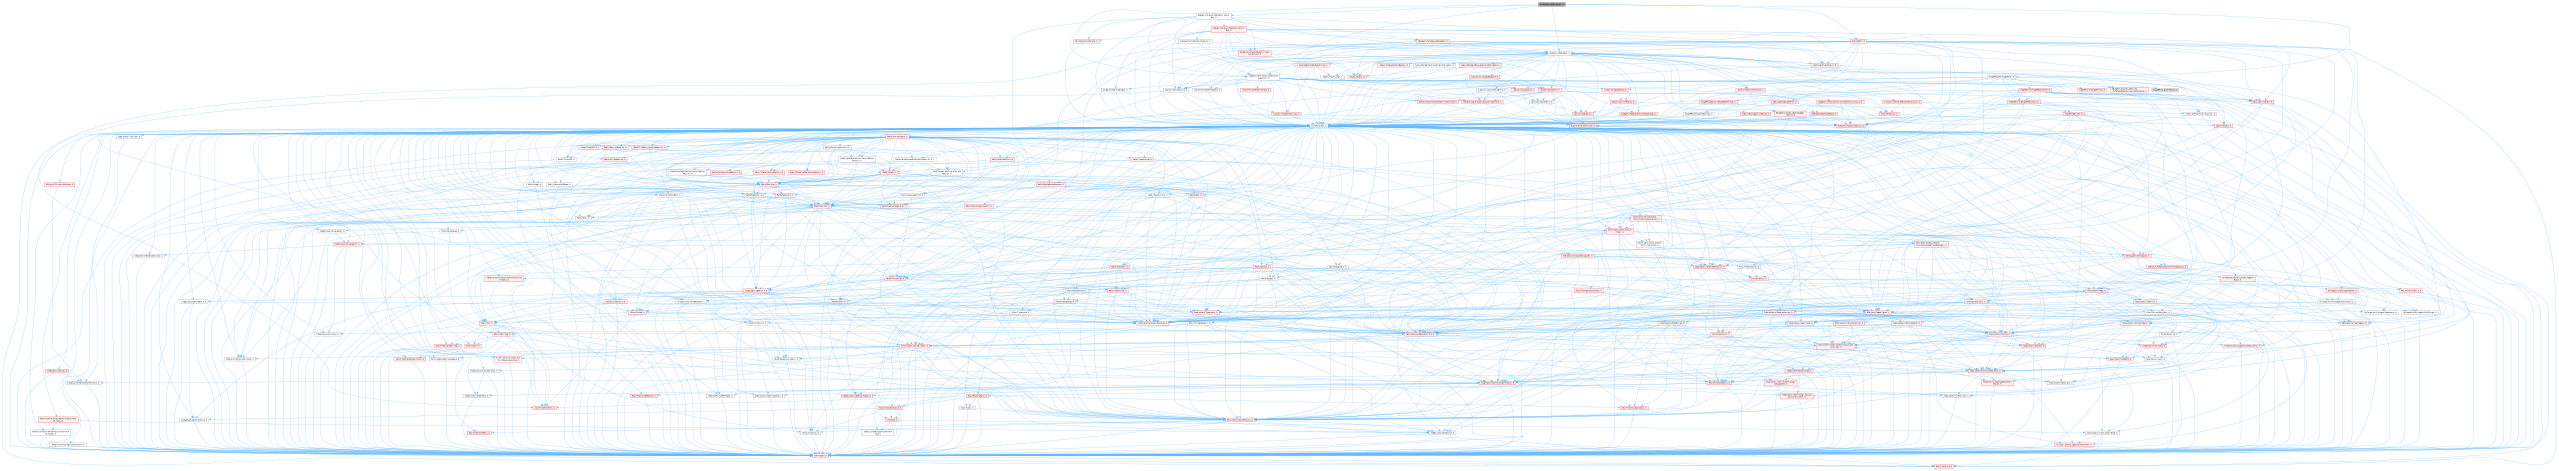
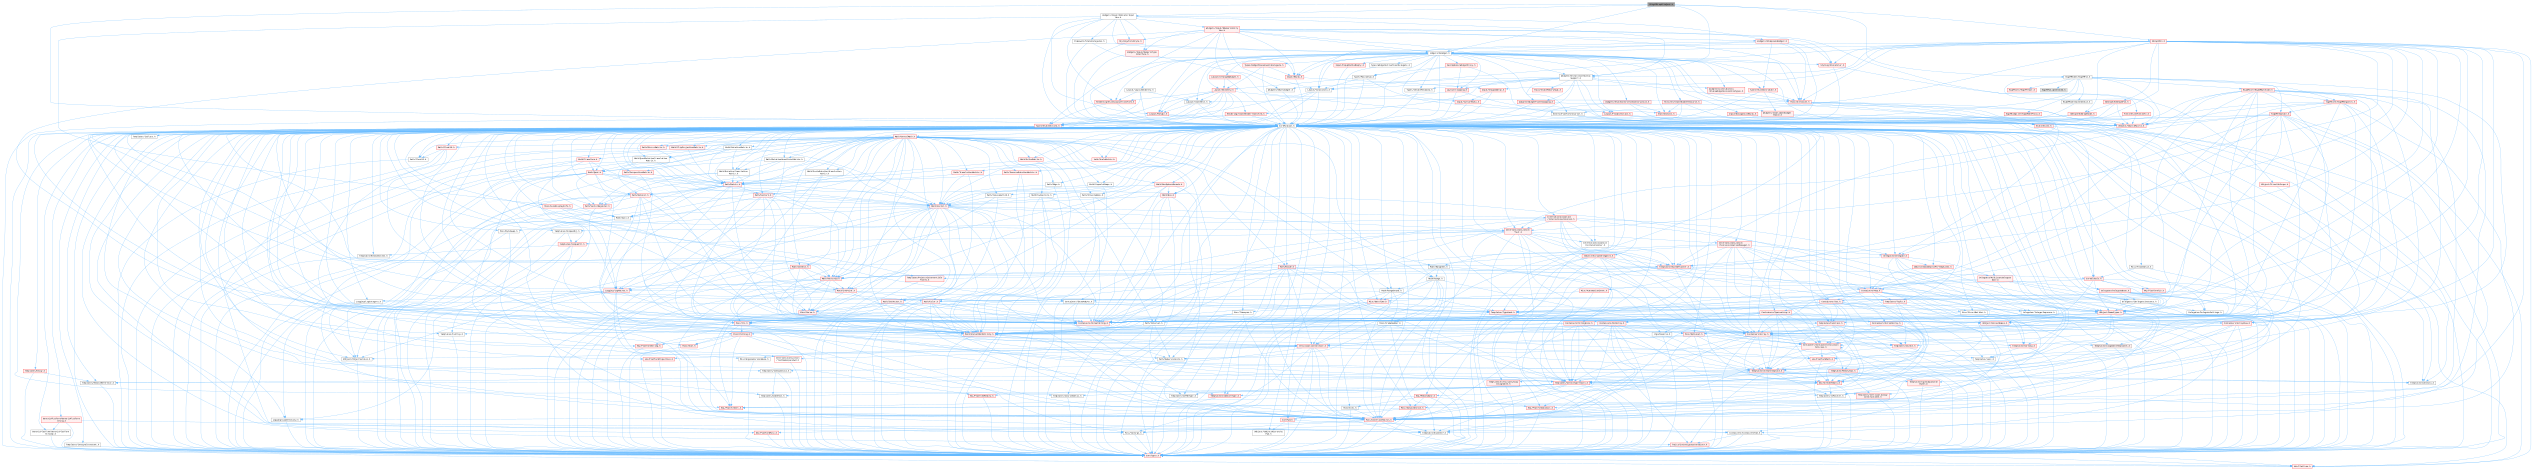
node "Fonts/SlateFontInfo.h": added
